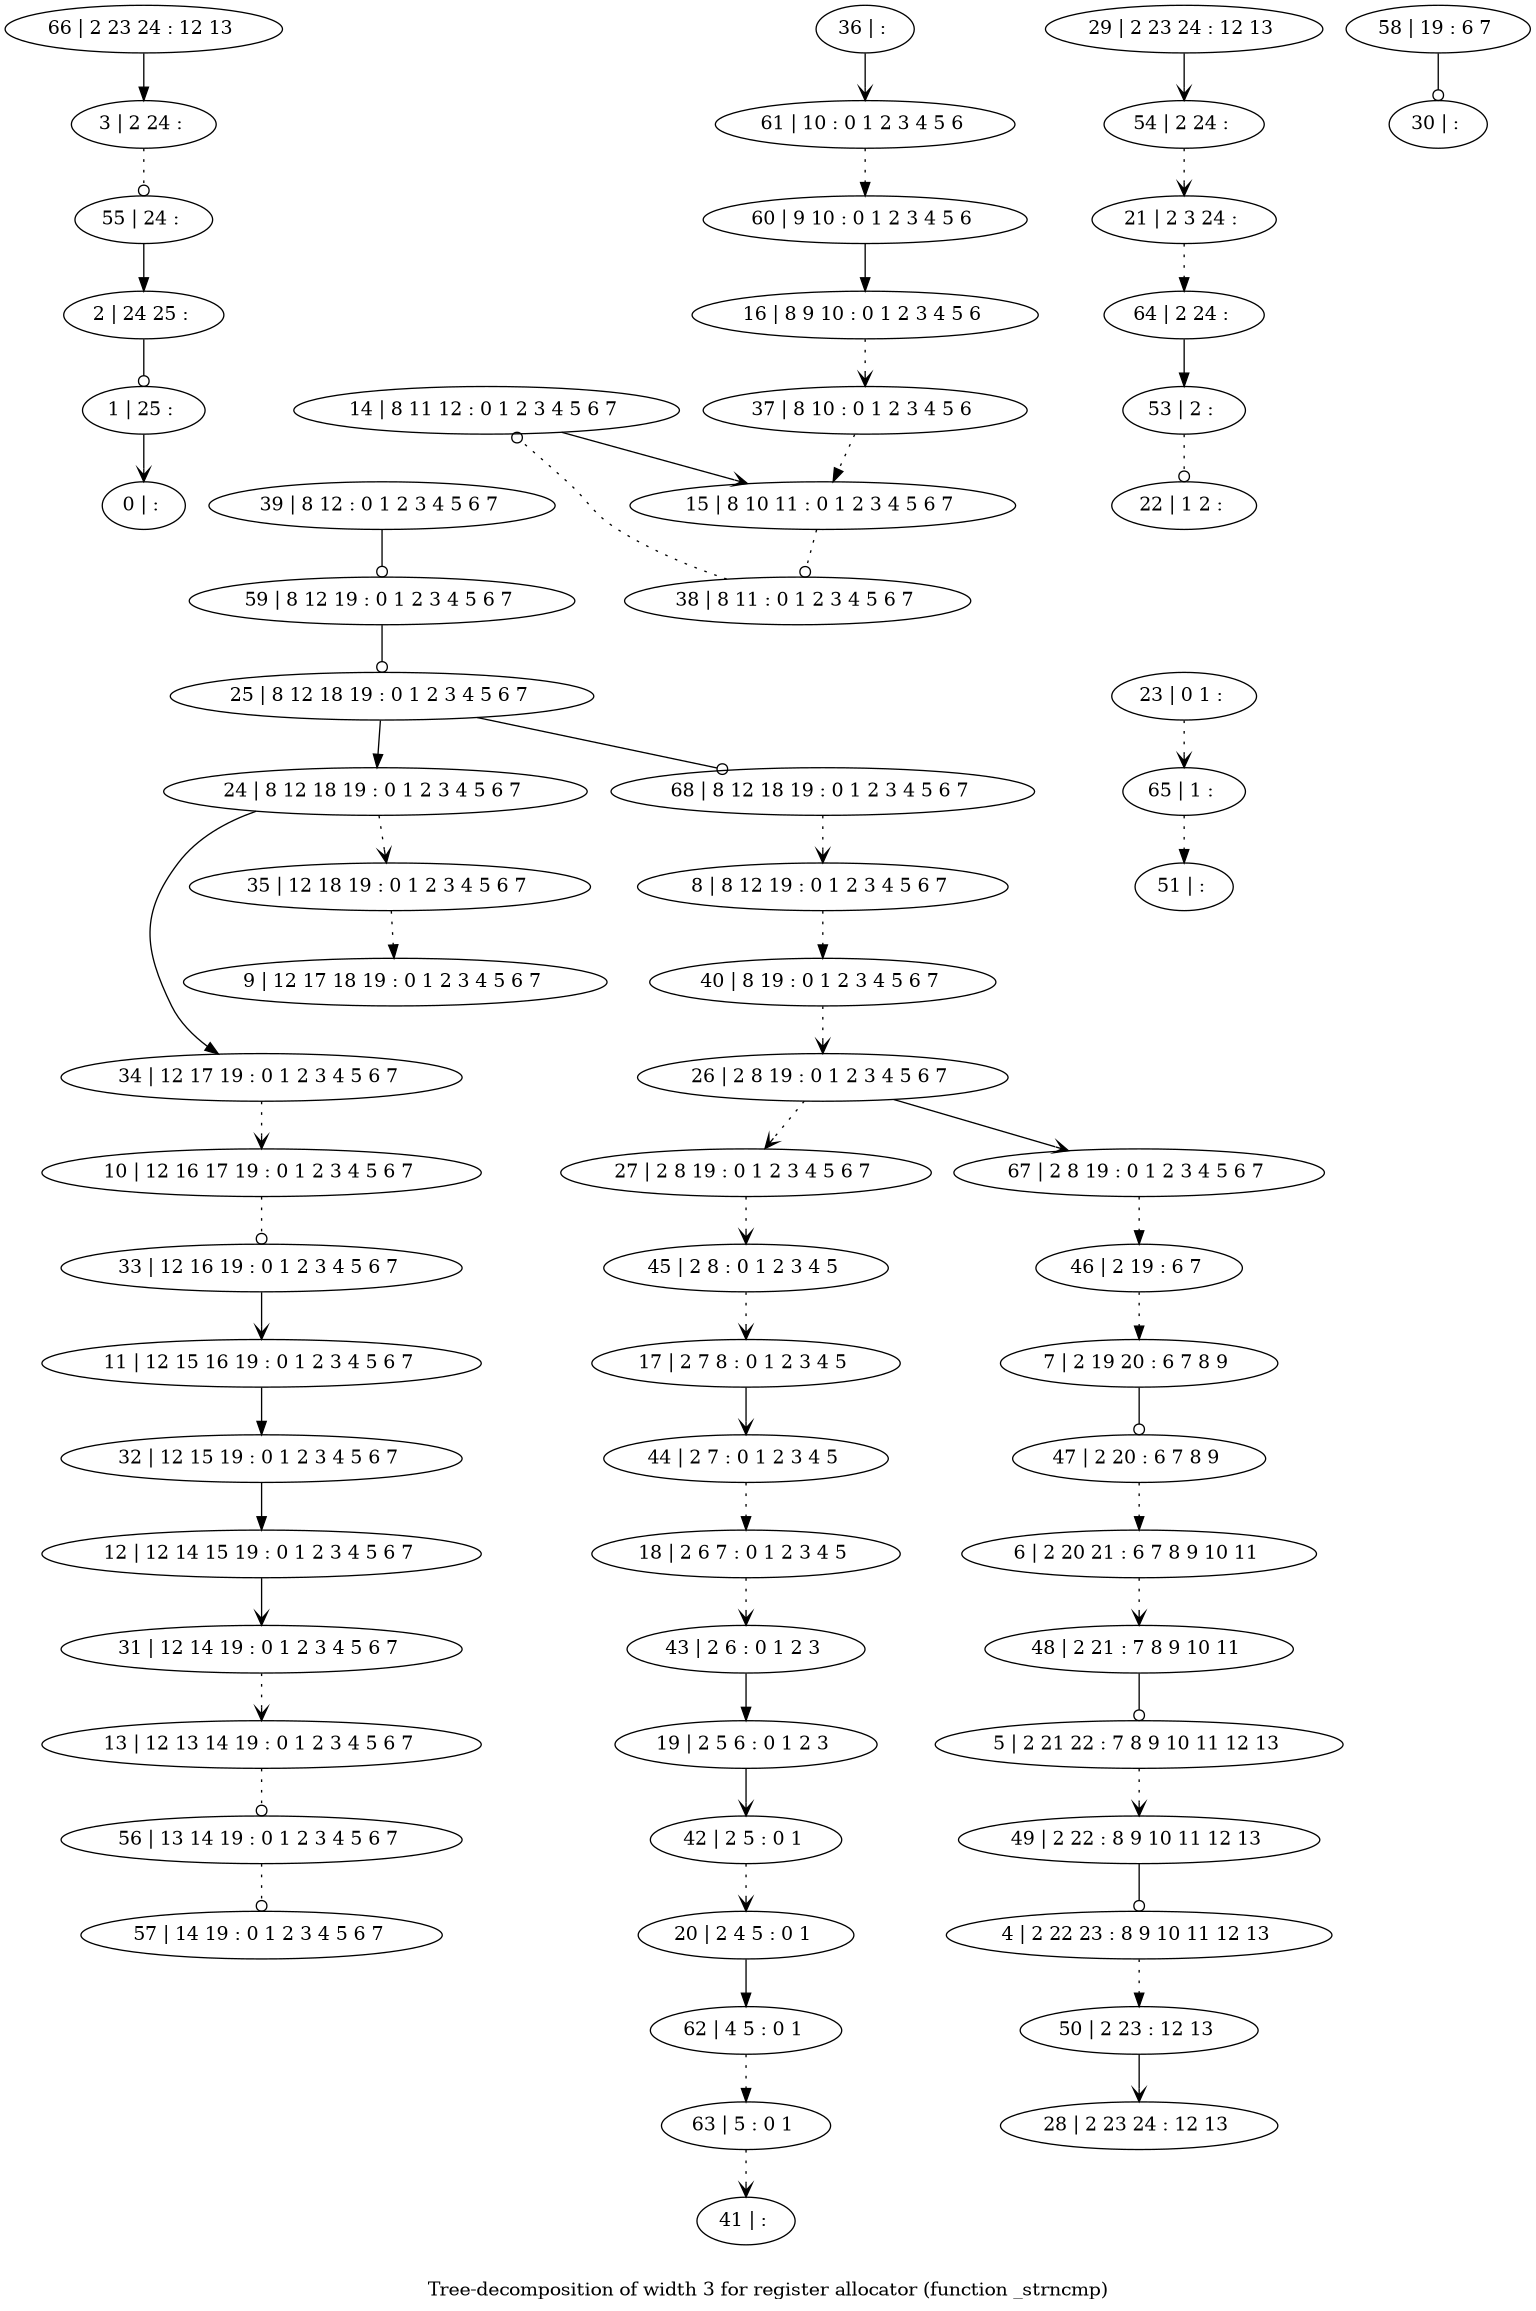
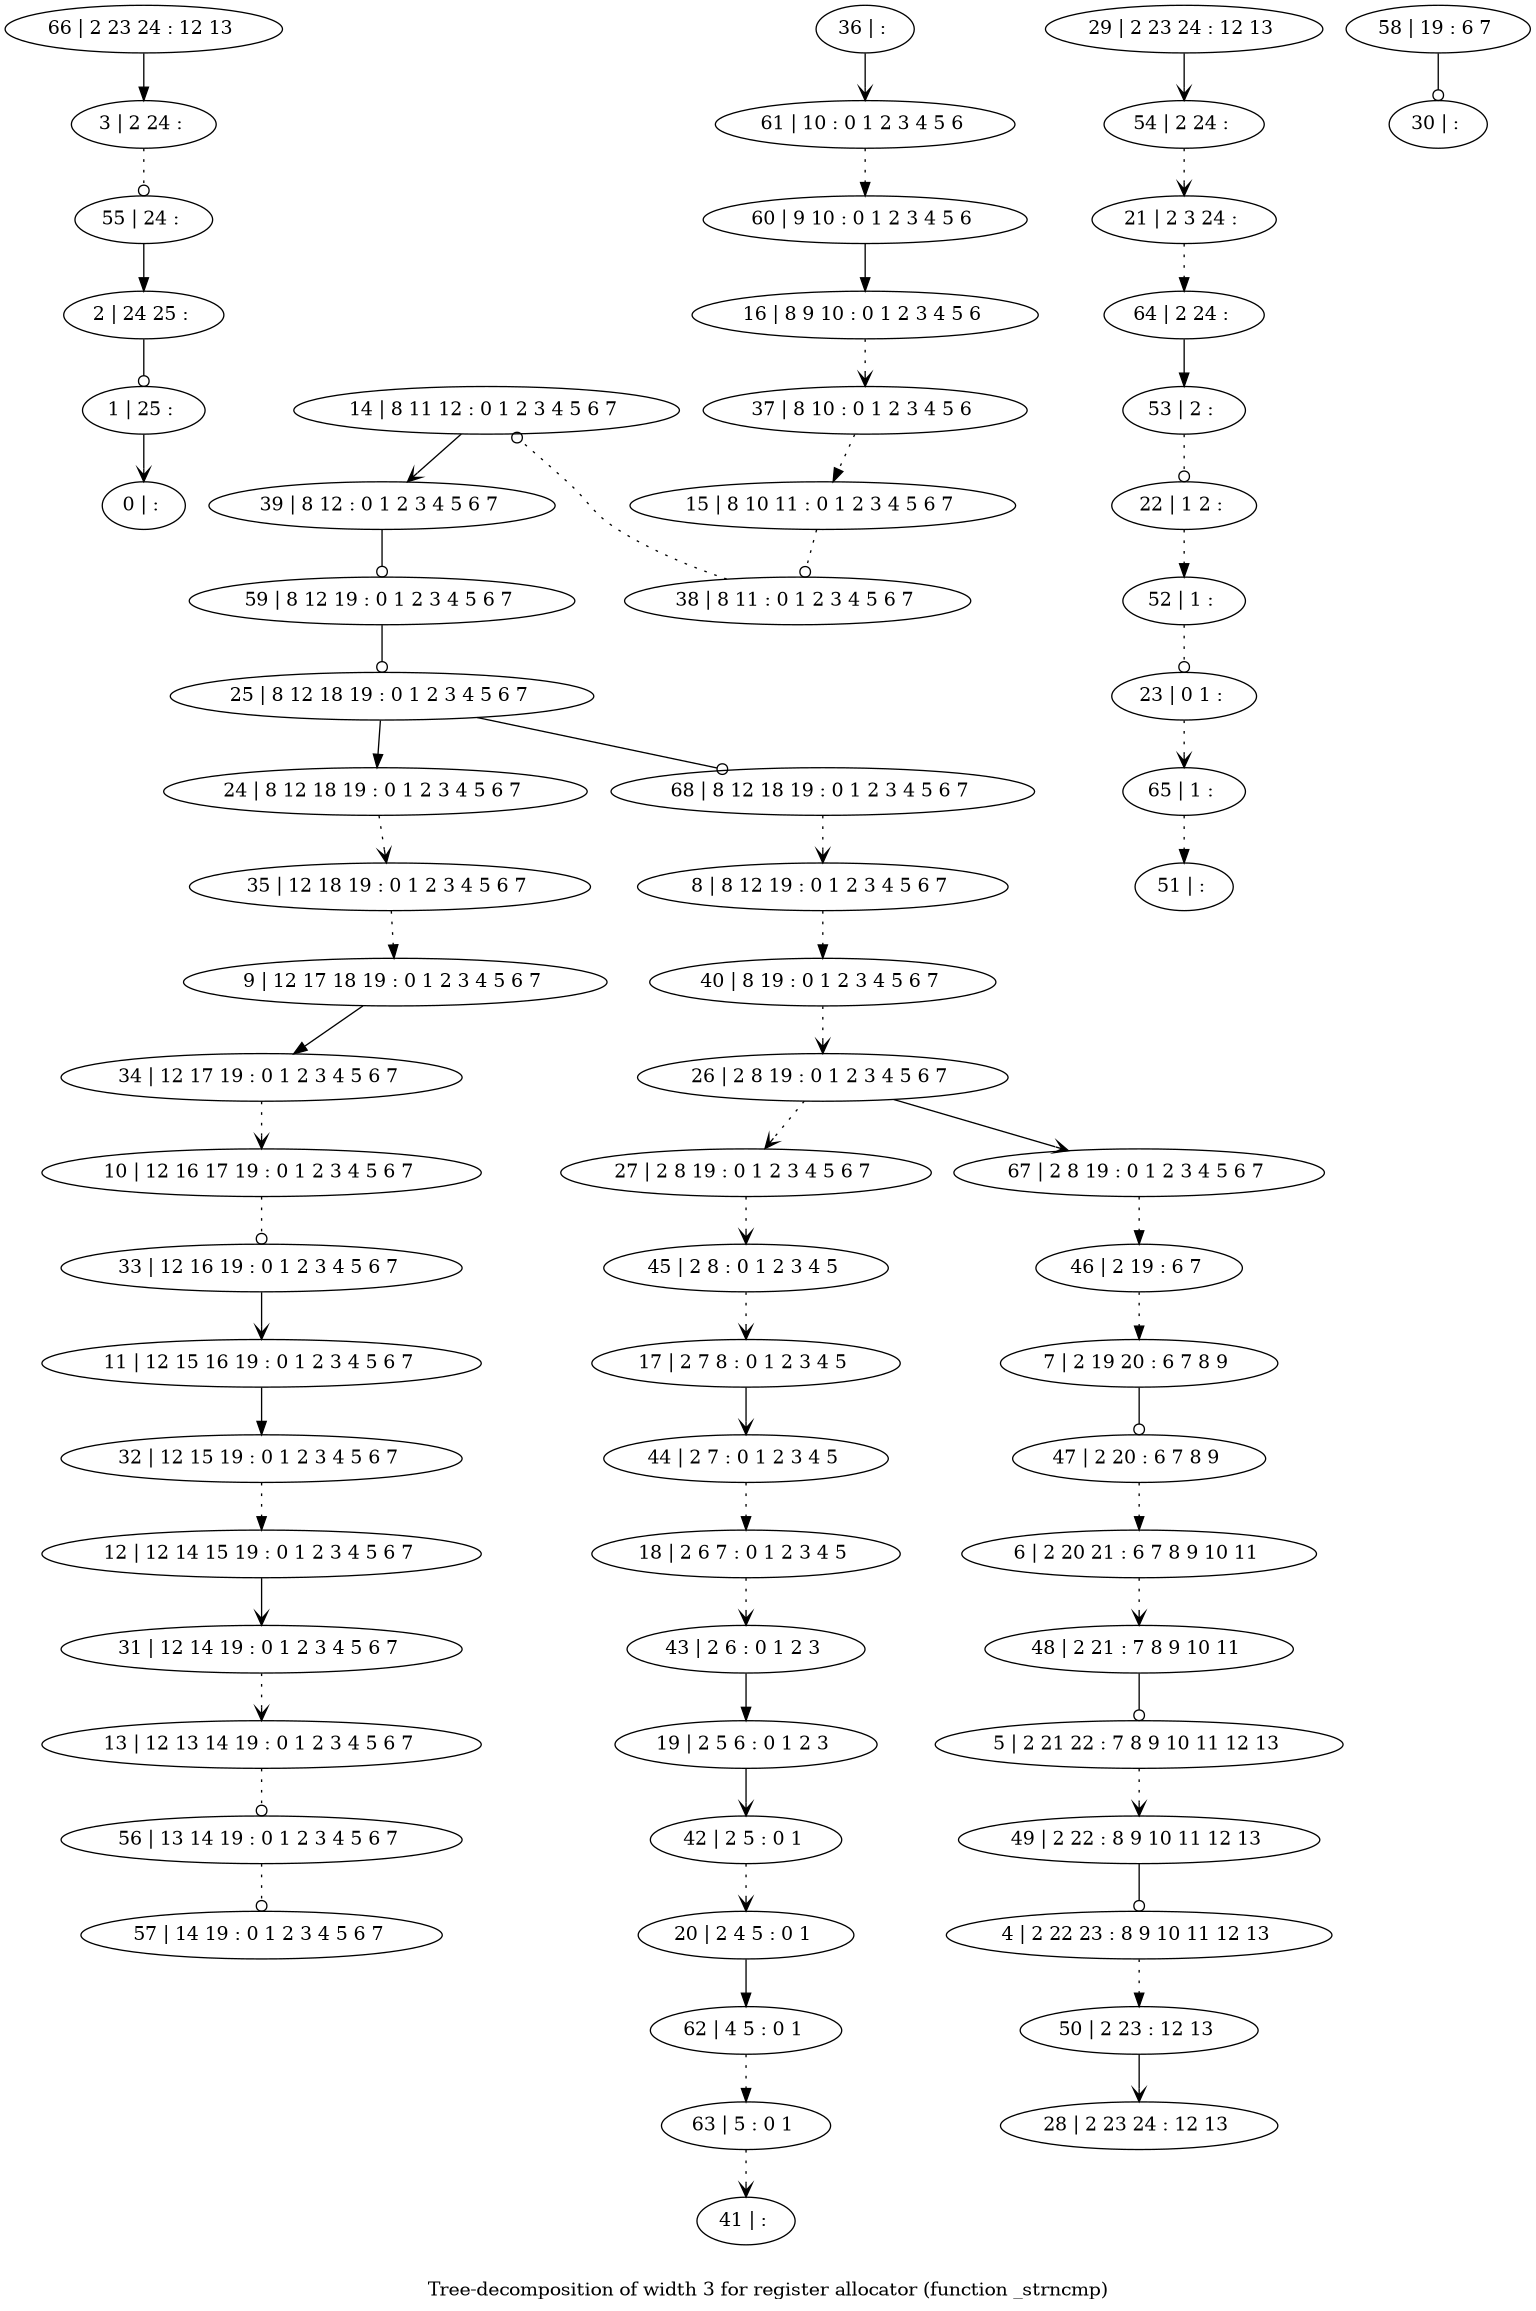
edge "14 | 8 11 12 : 0 1 2 3 4 5 6 7" -> "15 | 8 10 11 : 0 1 2 3 4 5 6 7": now "14 | 8 11 12 : 0 1 2 3 4 5 6 7" -> "39 | 8 12 : 0 1 2 3 4 5 6 7"
node "52 | 1 :": added
edge "24 | 8 12 18 19 : 0 1 2 3 4 5 6 7" -> "34 | 12 17 19 : 0 1 2 3 4 5 6 7": now "9 | 12 17 18 19 : 0 1 2 3 4 5 6 7" -> "34 | 12 17 19 : 0 1 2 3 4 5 6 7"
edge "32 | 12 15 19 : 0 1 2 3 4 5 6 7" -> "12 | 12 14 15 19 : 0 1 2 3 4 5 6 7": style solid -> dotted
